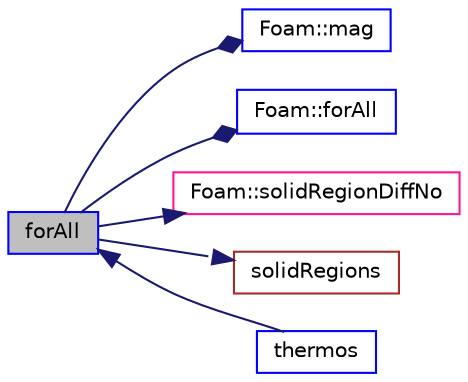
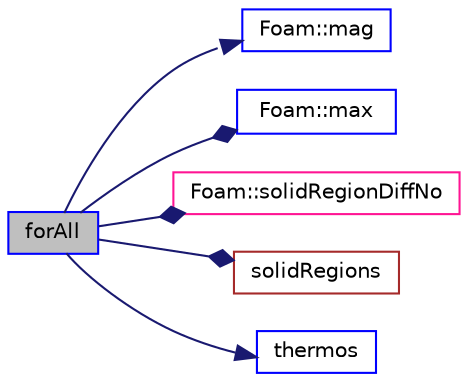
node "Foam::forAll": label "Foam::forAll" -> "Foam::max"
edge "forAll" -> "Foam::mag": arrowhead diamond -> normal
edge "forAll" -> "Foam::solidRegionDiffNo": arrowhead normal -> diamond
edge "forAll" -> "solidRegions": arrowhead normal -> diamond
edge "thermos" -> "forAll": reversed
